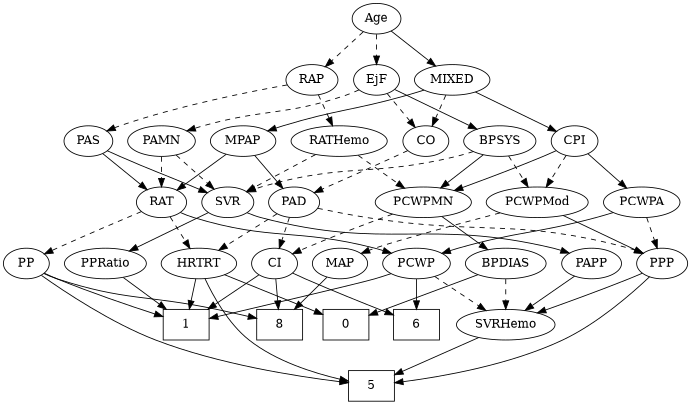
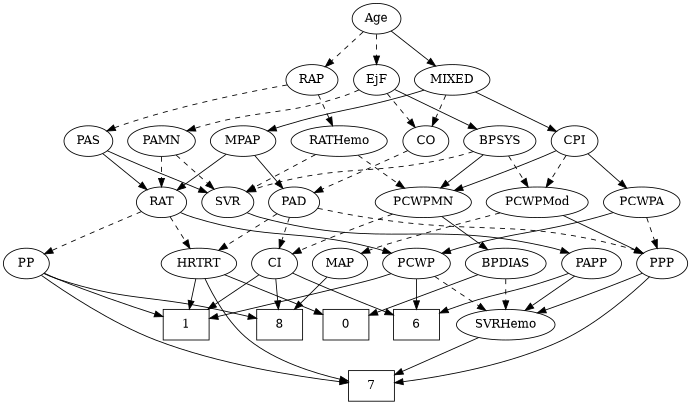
node "PPRatio": removed
edge "PAPP" -> "6": added
node "5": label "5" -> "7"
